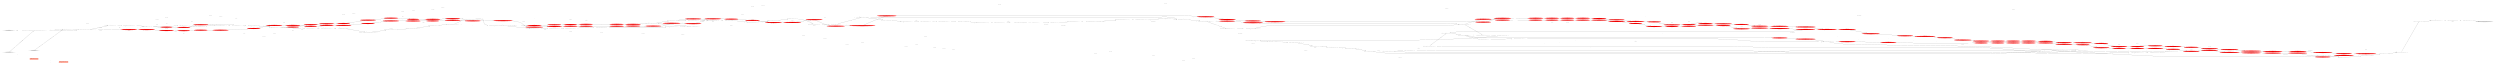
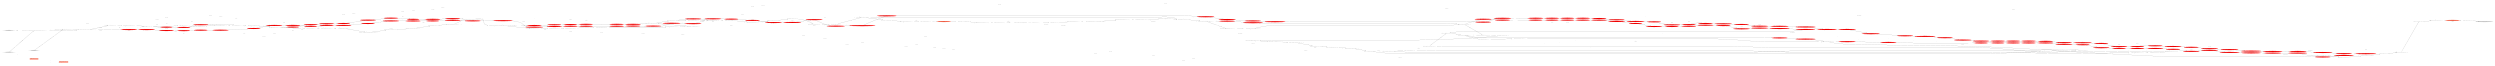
node "variableNode.setExpressionType()@@@91@@@['0', '0', '1']": fillcolor white -> tomato
node "callNode.setLeftNode(staticNode)@@@45@@@['0', '0', '1']": fillcolor white -> tomato
